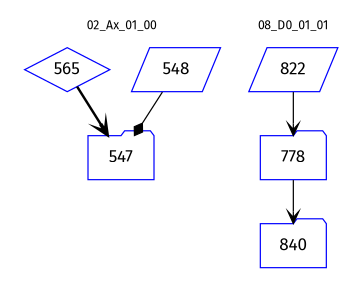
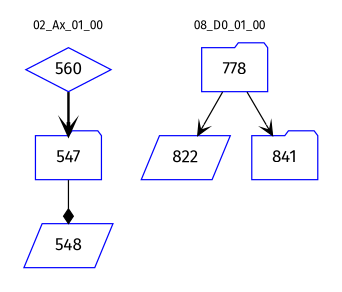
cluster "08_D0_01_01": label "08_D0_01_01" -> "08_D0_01_00"
node "565": label "565" -> "560"
edge "548" -> "547": reversed
edge "822" -> "778": reversed
node "840": label "840" -> "841"
